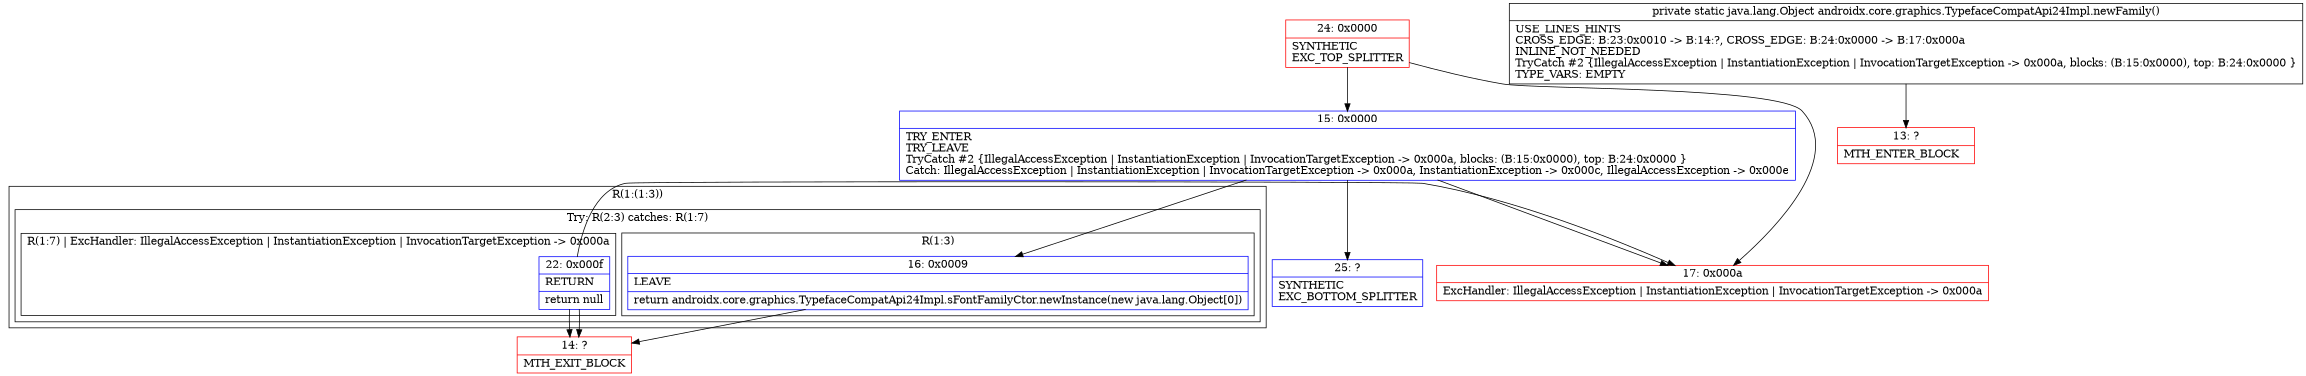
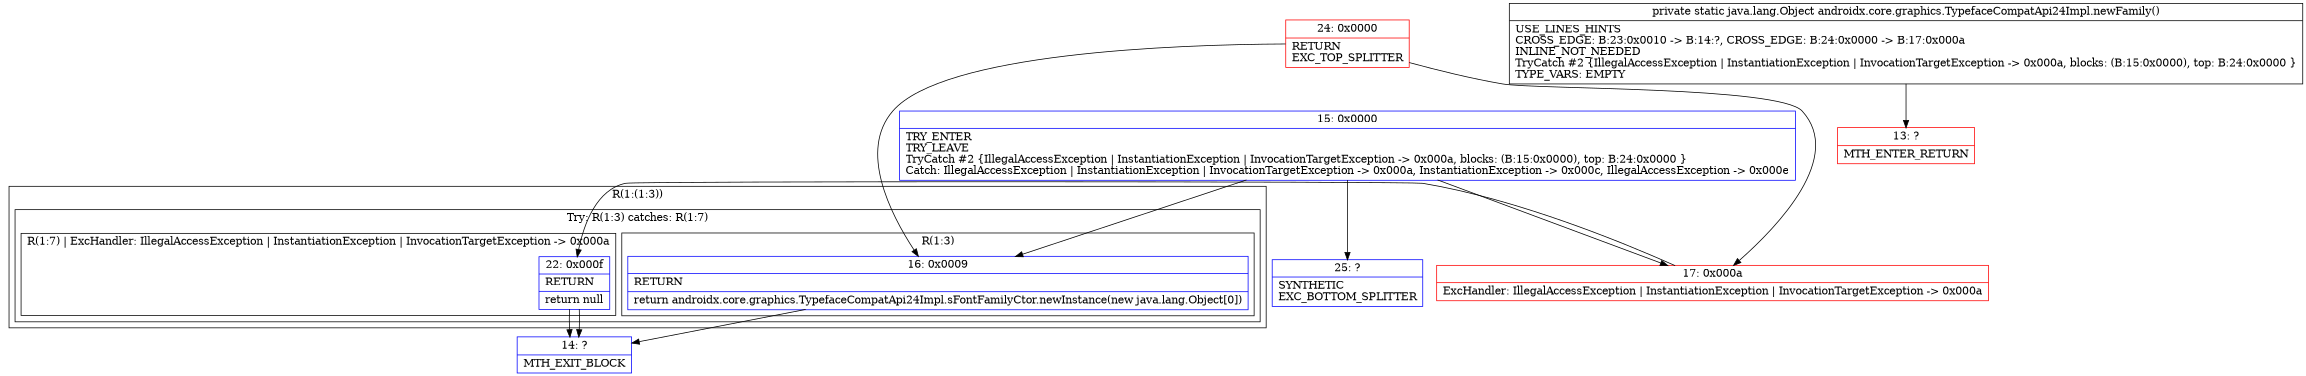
node "24: 0x0000": text "SYNTHETIC" -> "RETURN"
edge "24: 0x0000" -> "15: 0x0000": now "24: 0x0000" -> "16: 0x0009"
node "13: ?": text "MTH_ENTER_BLOCK" -> "MTH_ENTER_RETURN"
edge "22: 0x000f" -> "17: 0x000a": reversed
cluster "Try: R(2:3) catches: R(1:7)": label "Try: R(2:3) catches: R(1:7)" -> "Try: R(1:3) catches: R(1:7)"
node "16: 0x0009": text "LEAVE" -> "RETURN"
node "14: ?": color red -> blue
